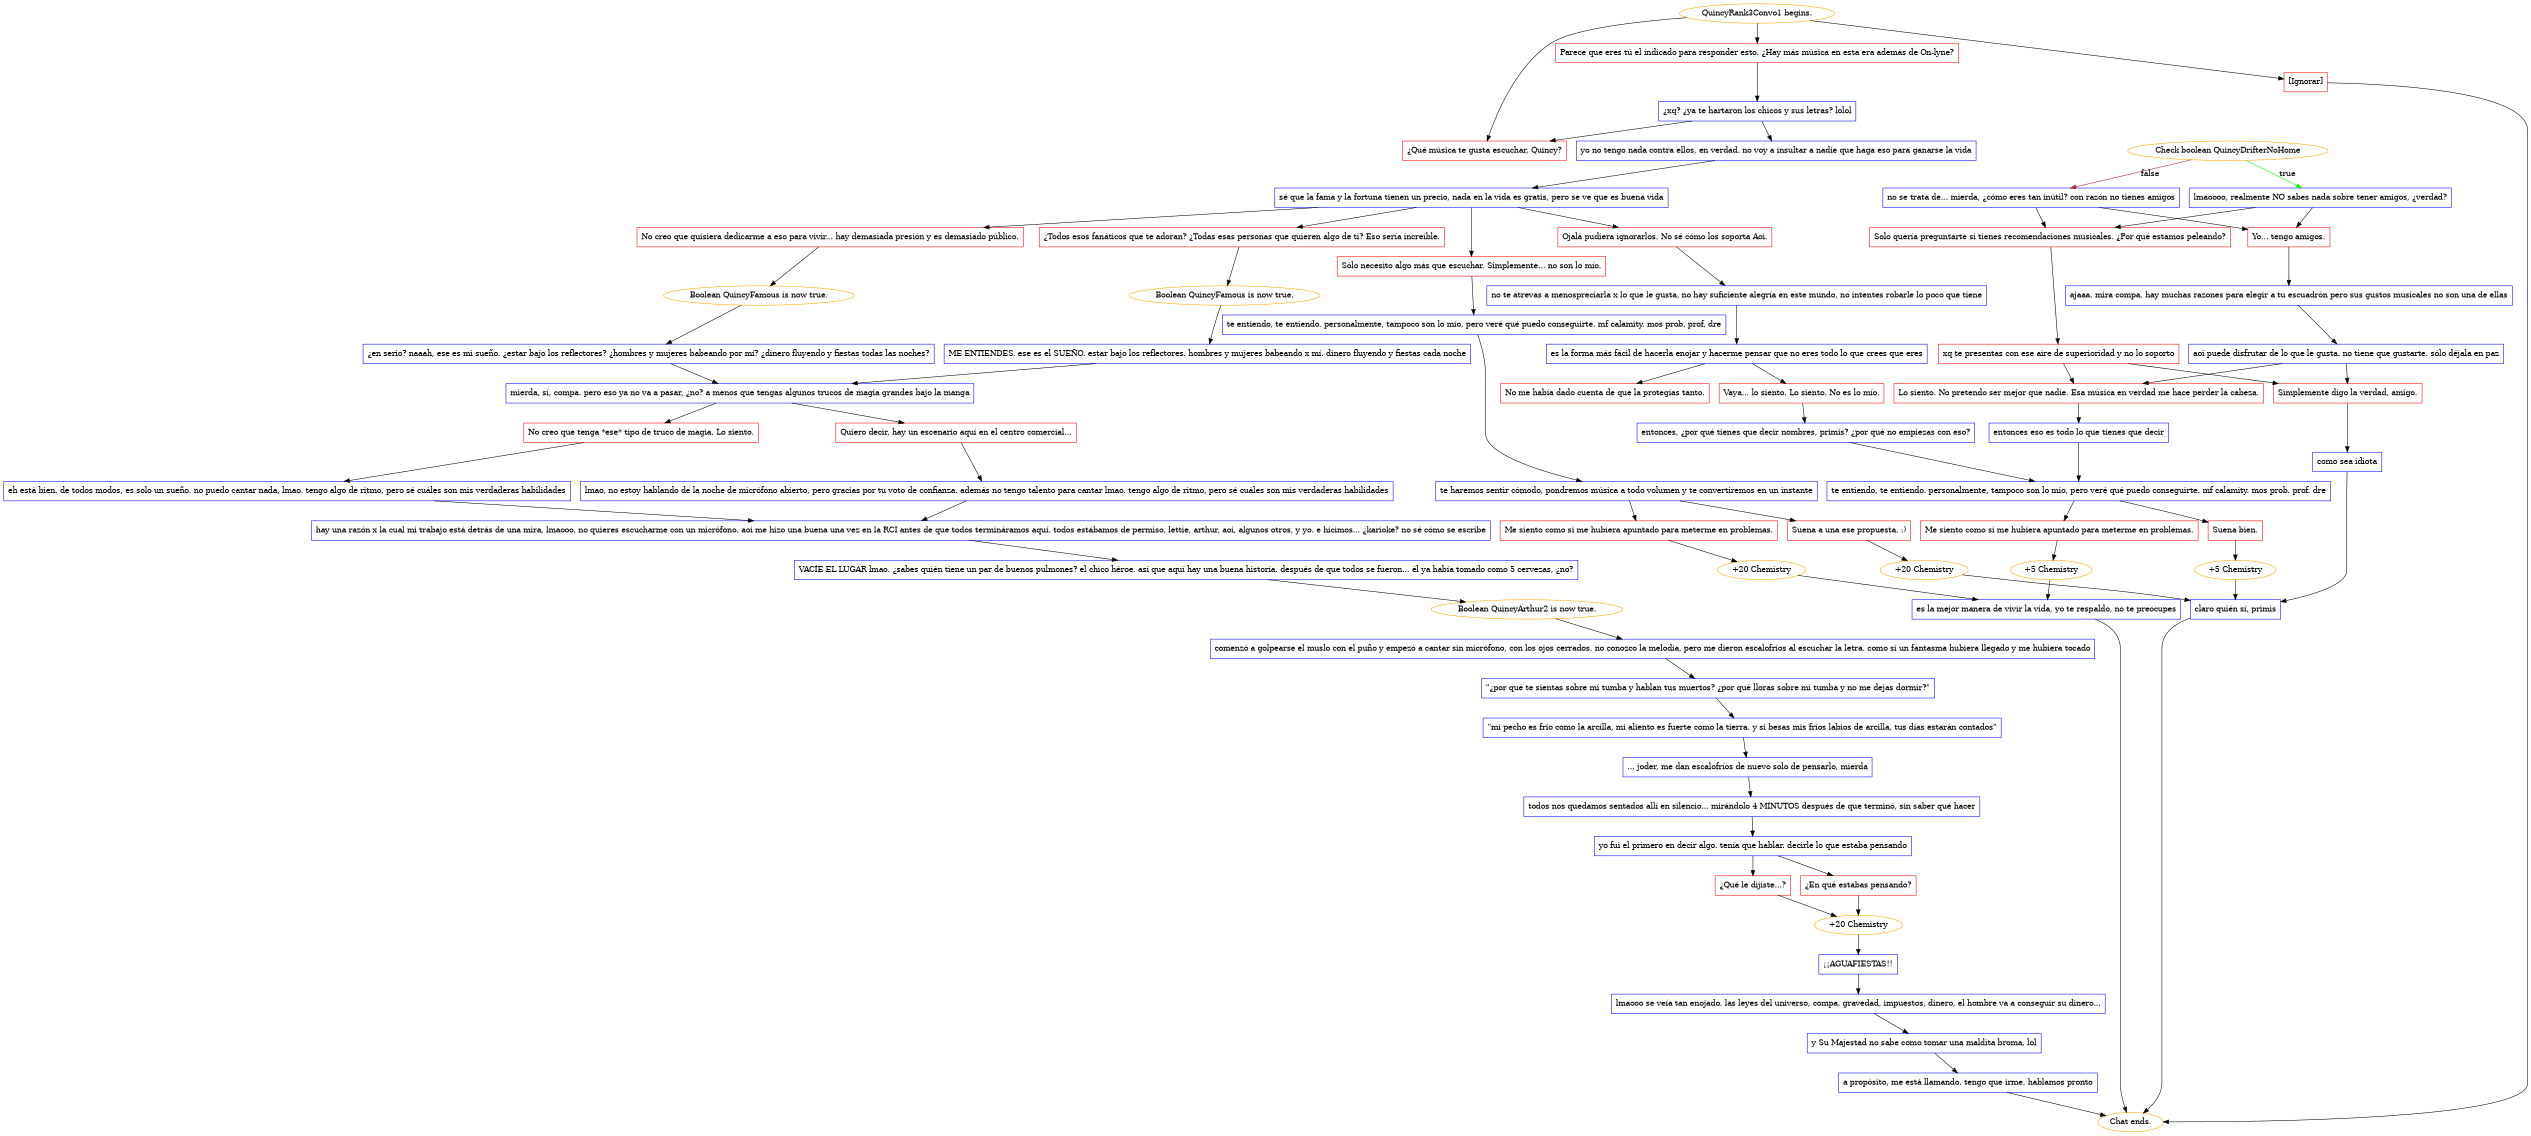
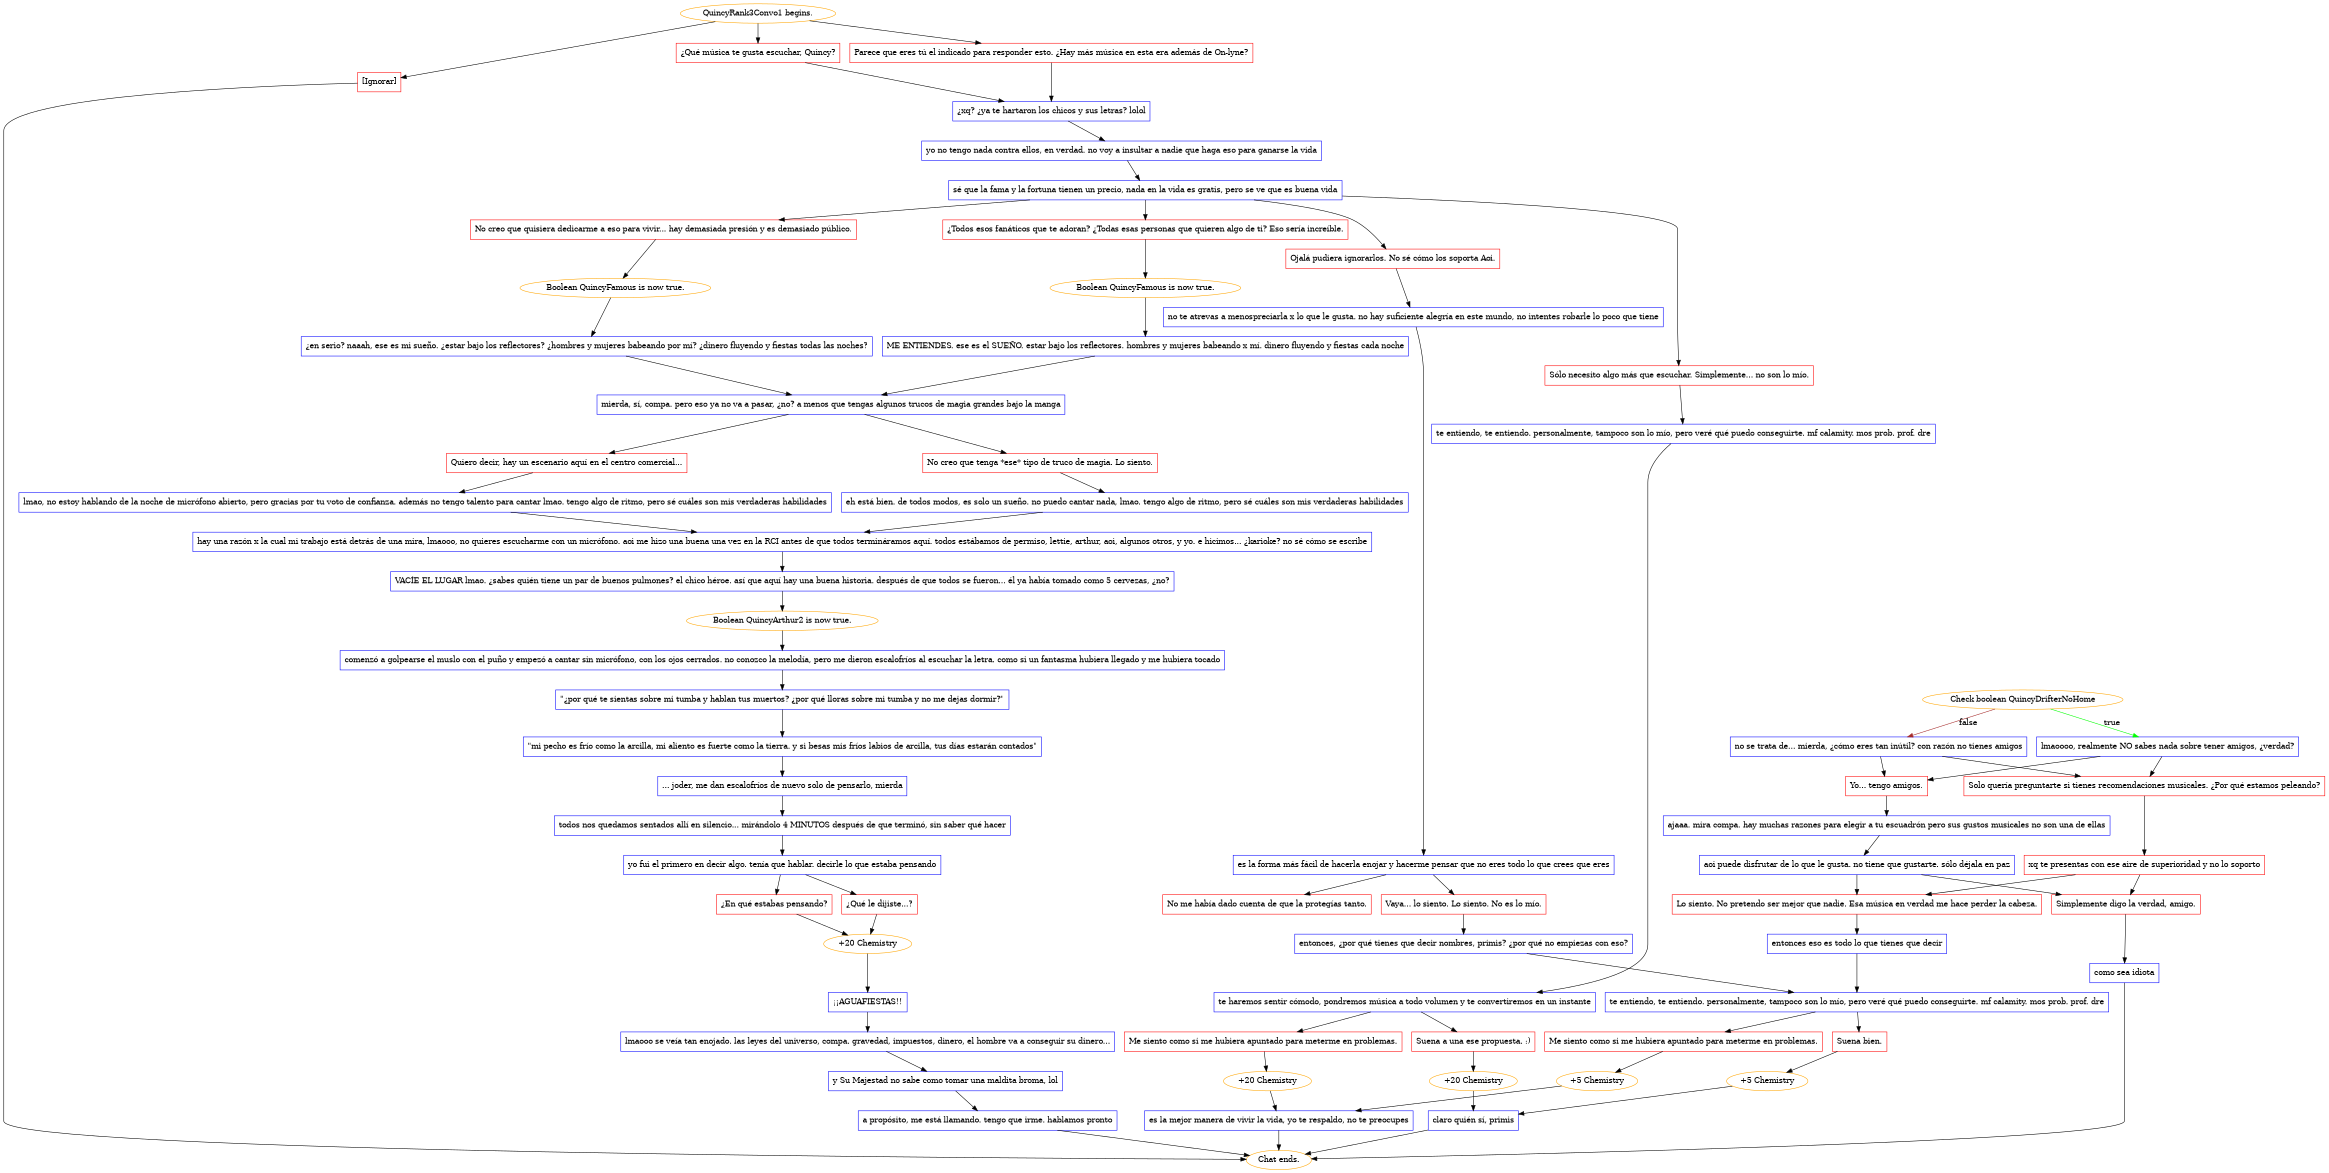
edge "¿xq? ¿ya te hartaron los chicos y sus letras? lolol" -> "¿Qué música te gusta escuchar, Quincy?": reversed
edge "como sea idiota" -> "claro quién sí, primis": now "como sea idiota" -> "Chat ends."
